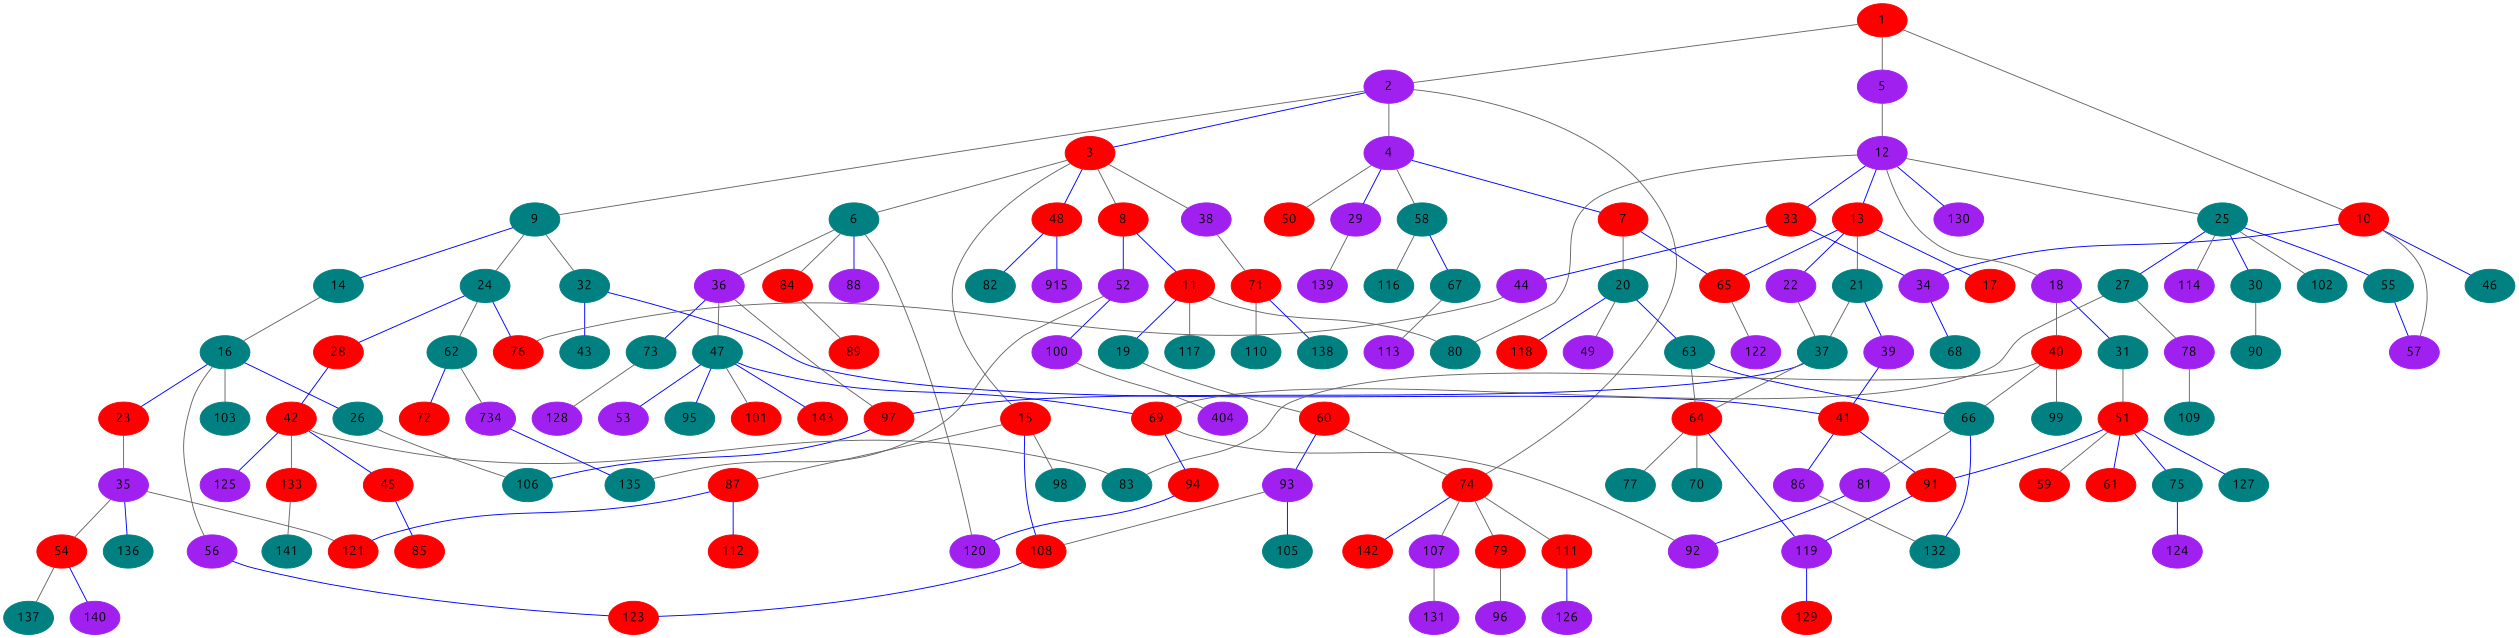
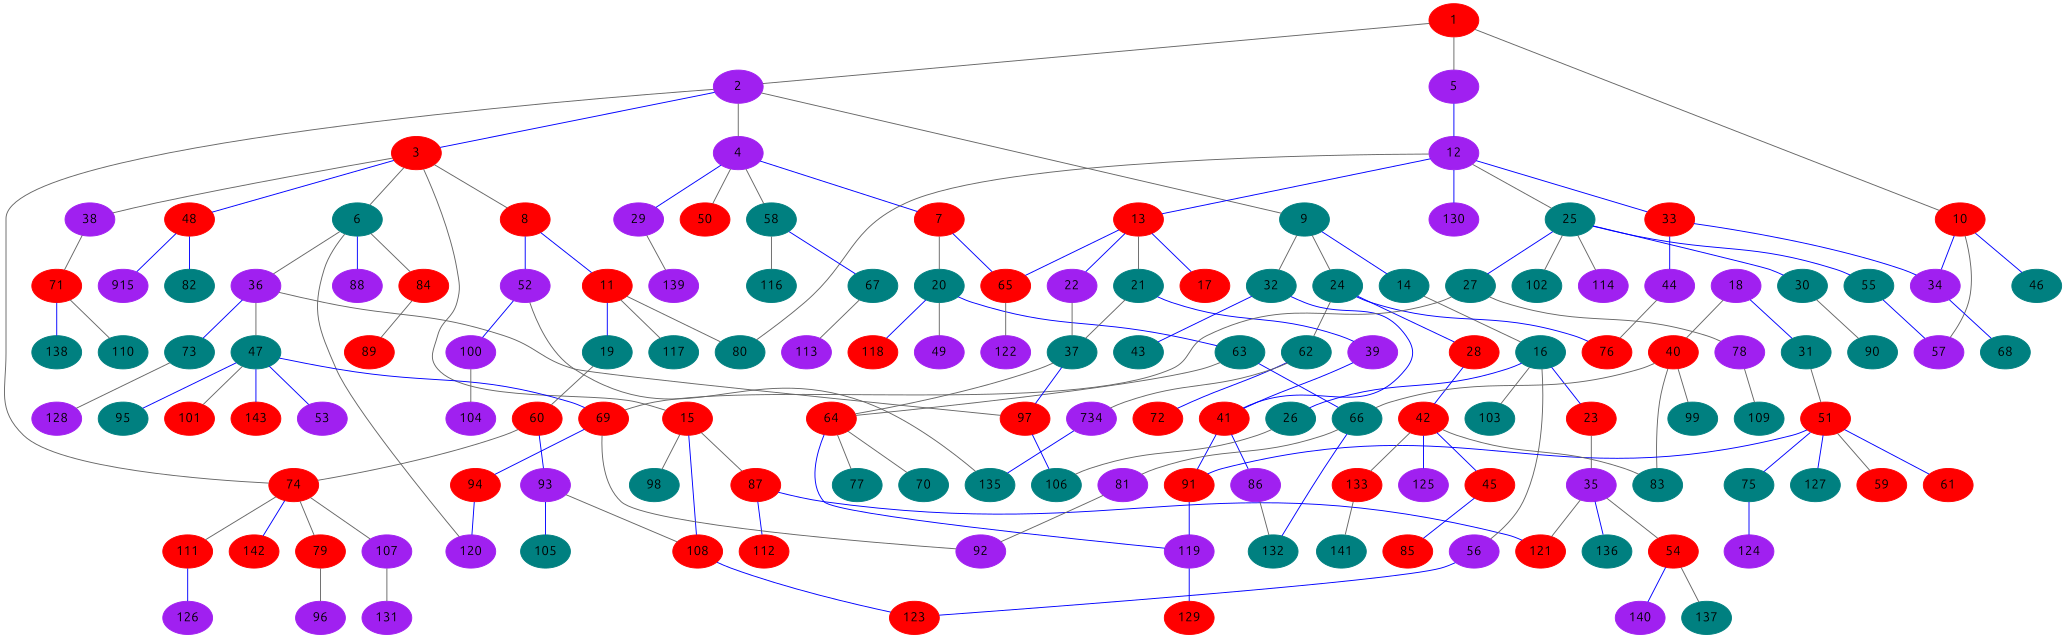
edge "5" -- "12": color gray40 -> blue
edge "12" -- "18": removed
node "404": label "404" -> "104"
edge "81" -- "92": color blue -> gray40
